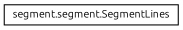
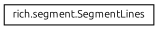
node "segment.segment.SegmentLines": label "segment.segment.SegmentLines" -> "rich.segment.SegmentLines"
